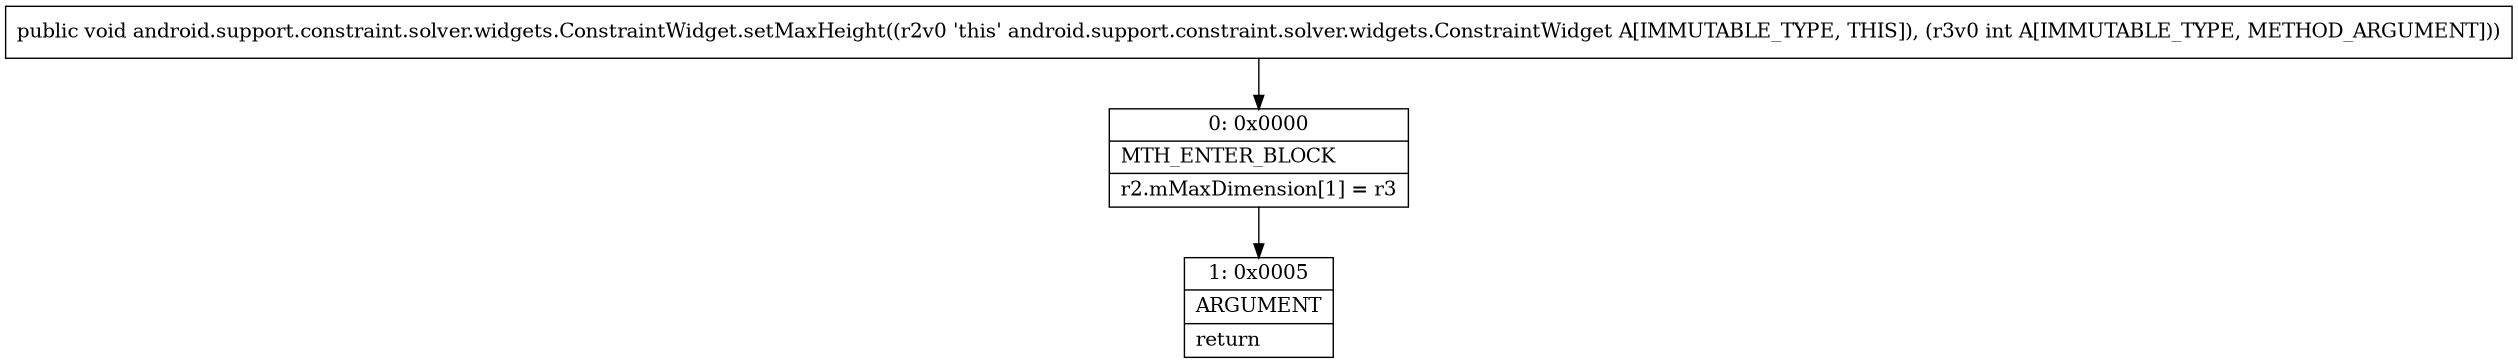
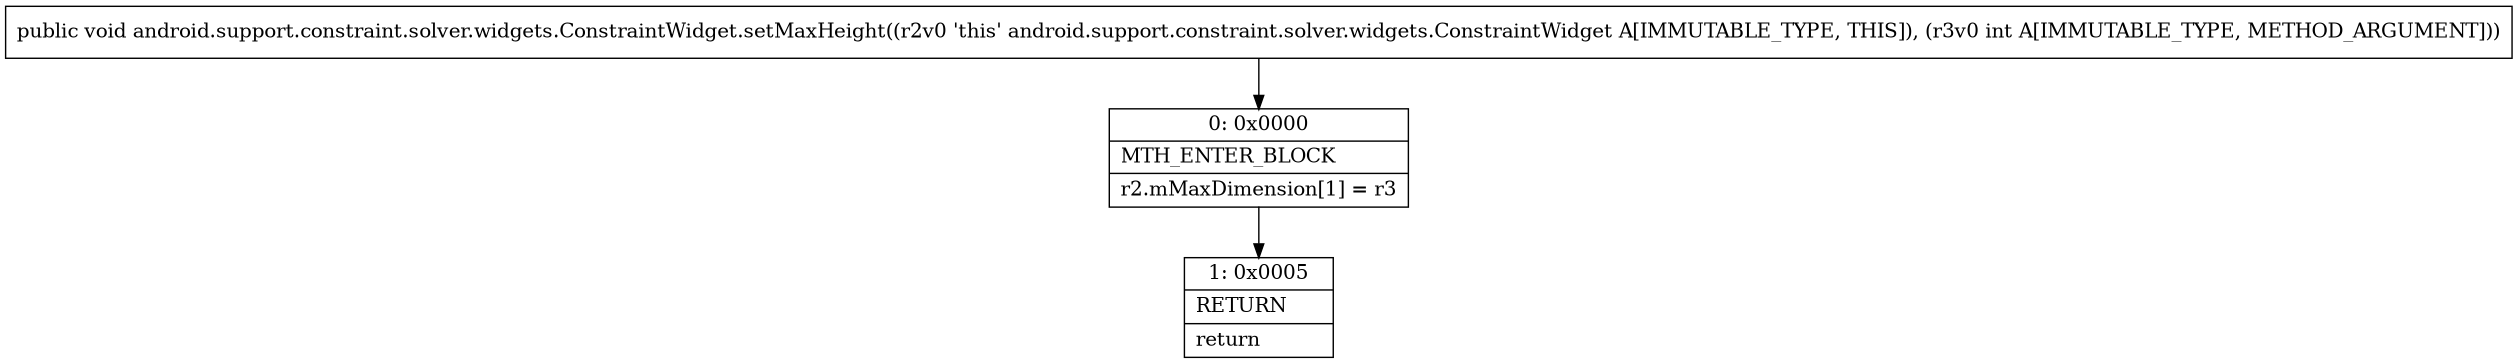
node "1: 0x0005": text "ARGUMENT" -> "RETURN"
